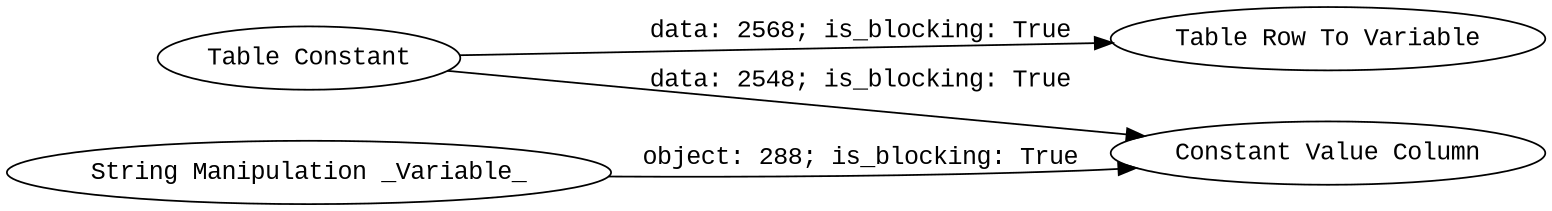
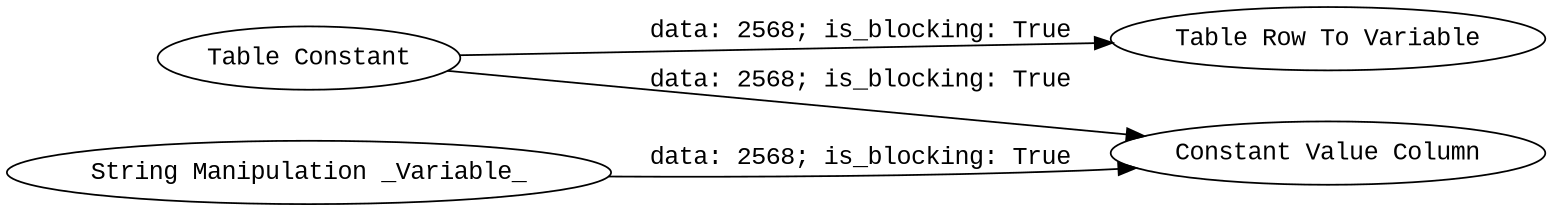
edge "Table Constant" -> "Constant Value Column": label "data: 2548; is_blocking: True" -> "data: 2568; is_blocking: True"
edge "String Manipulation _Variable_" -> "Constant Value Column": label "object: 288; is_blocking: True" -> "data: 2568; is_blocking: True"
